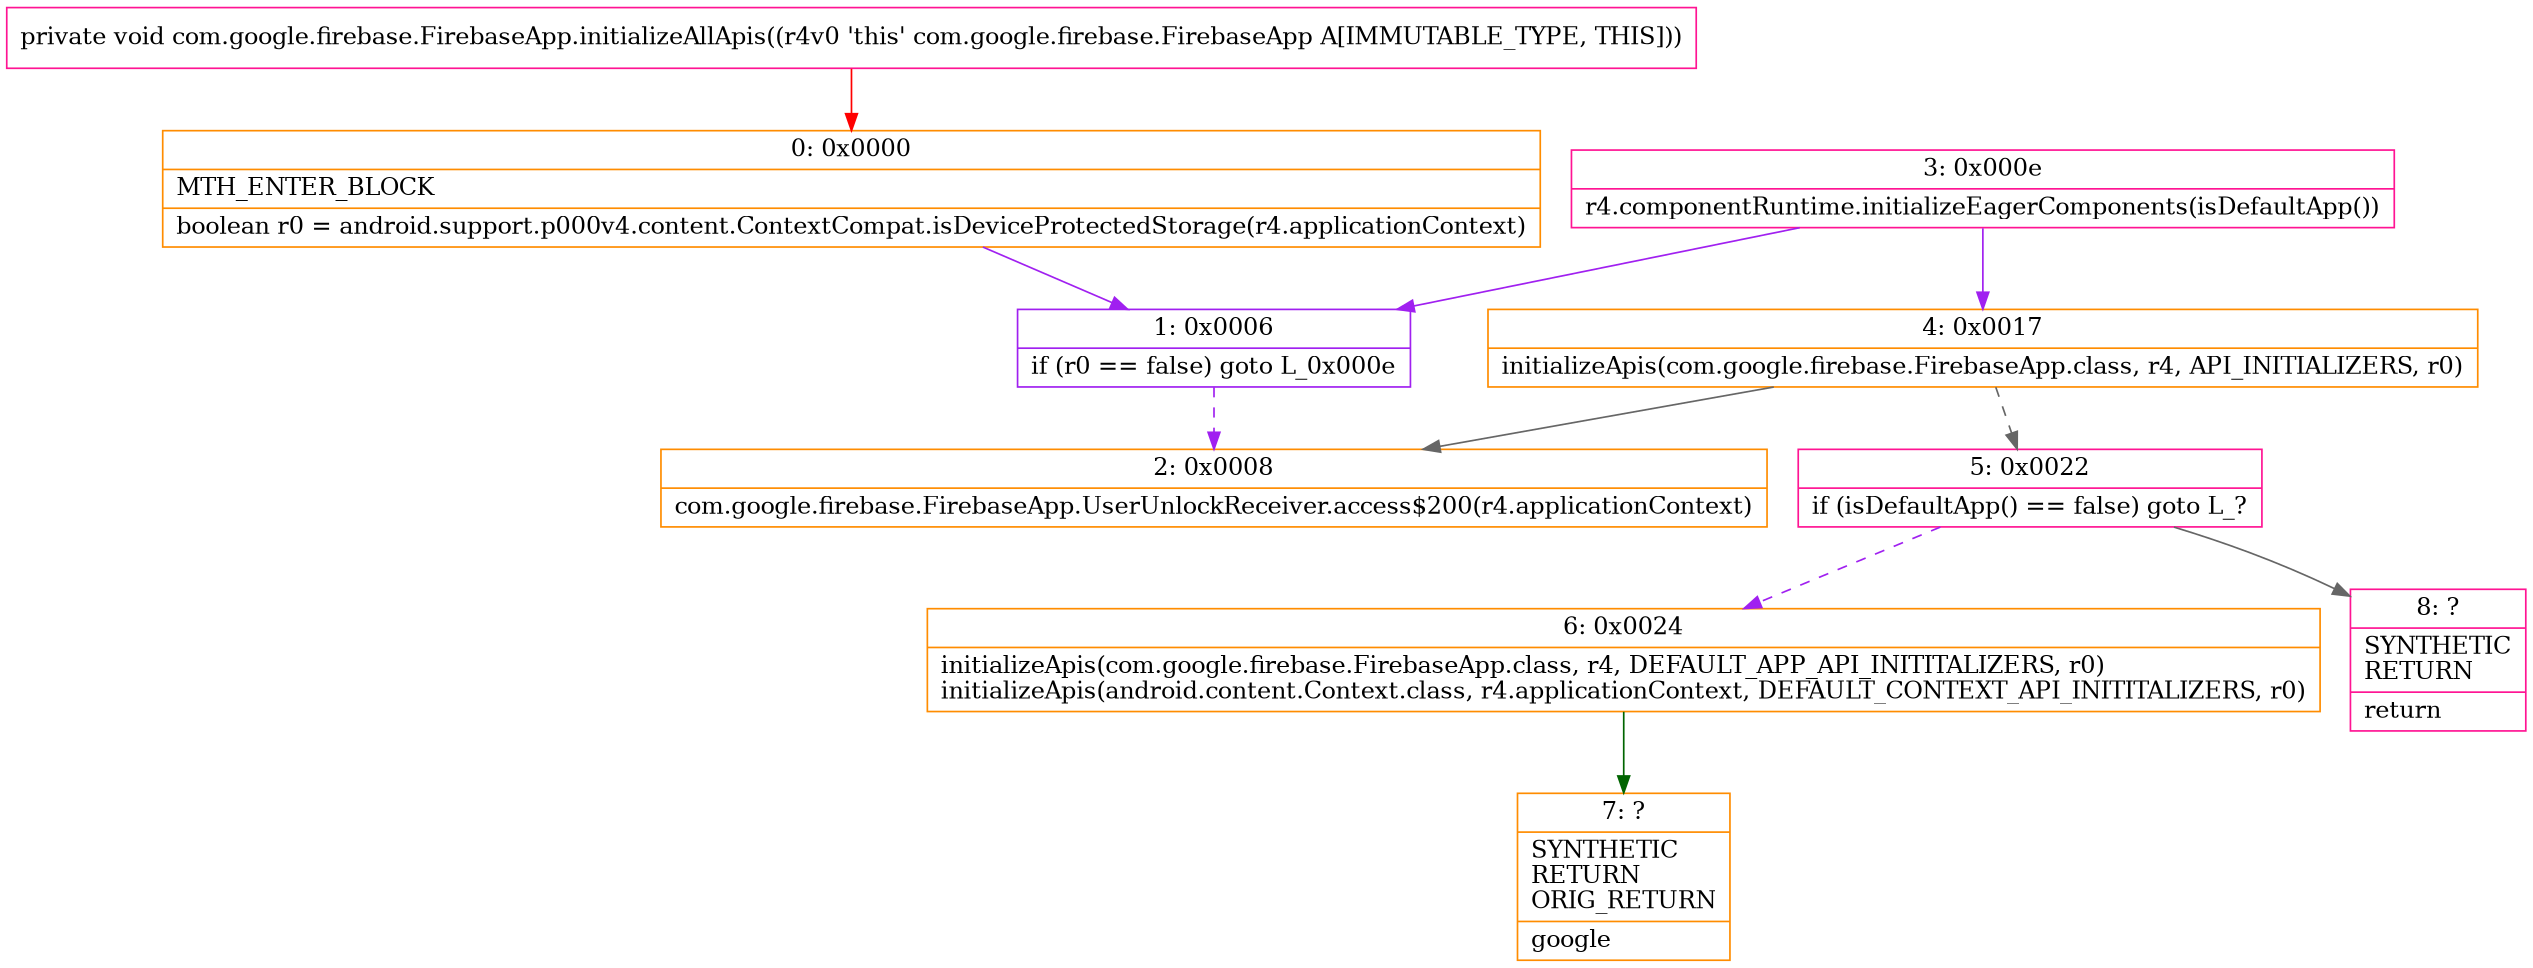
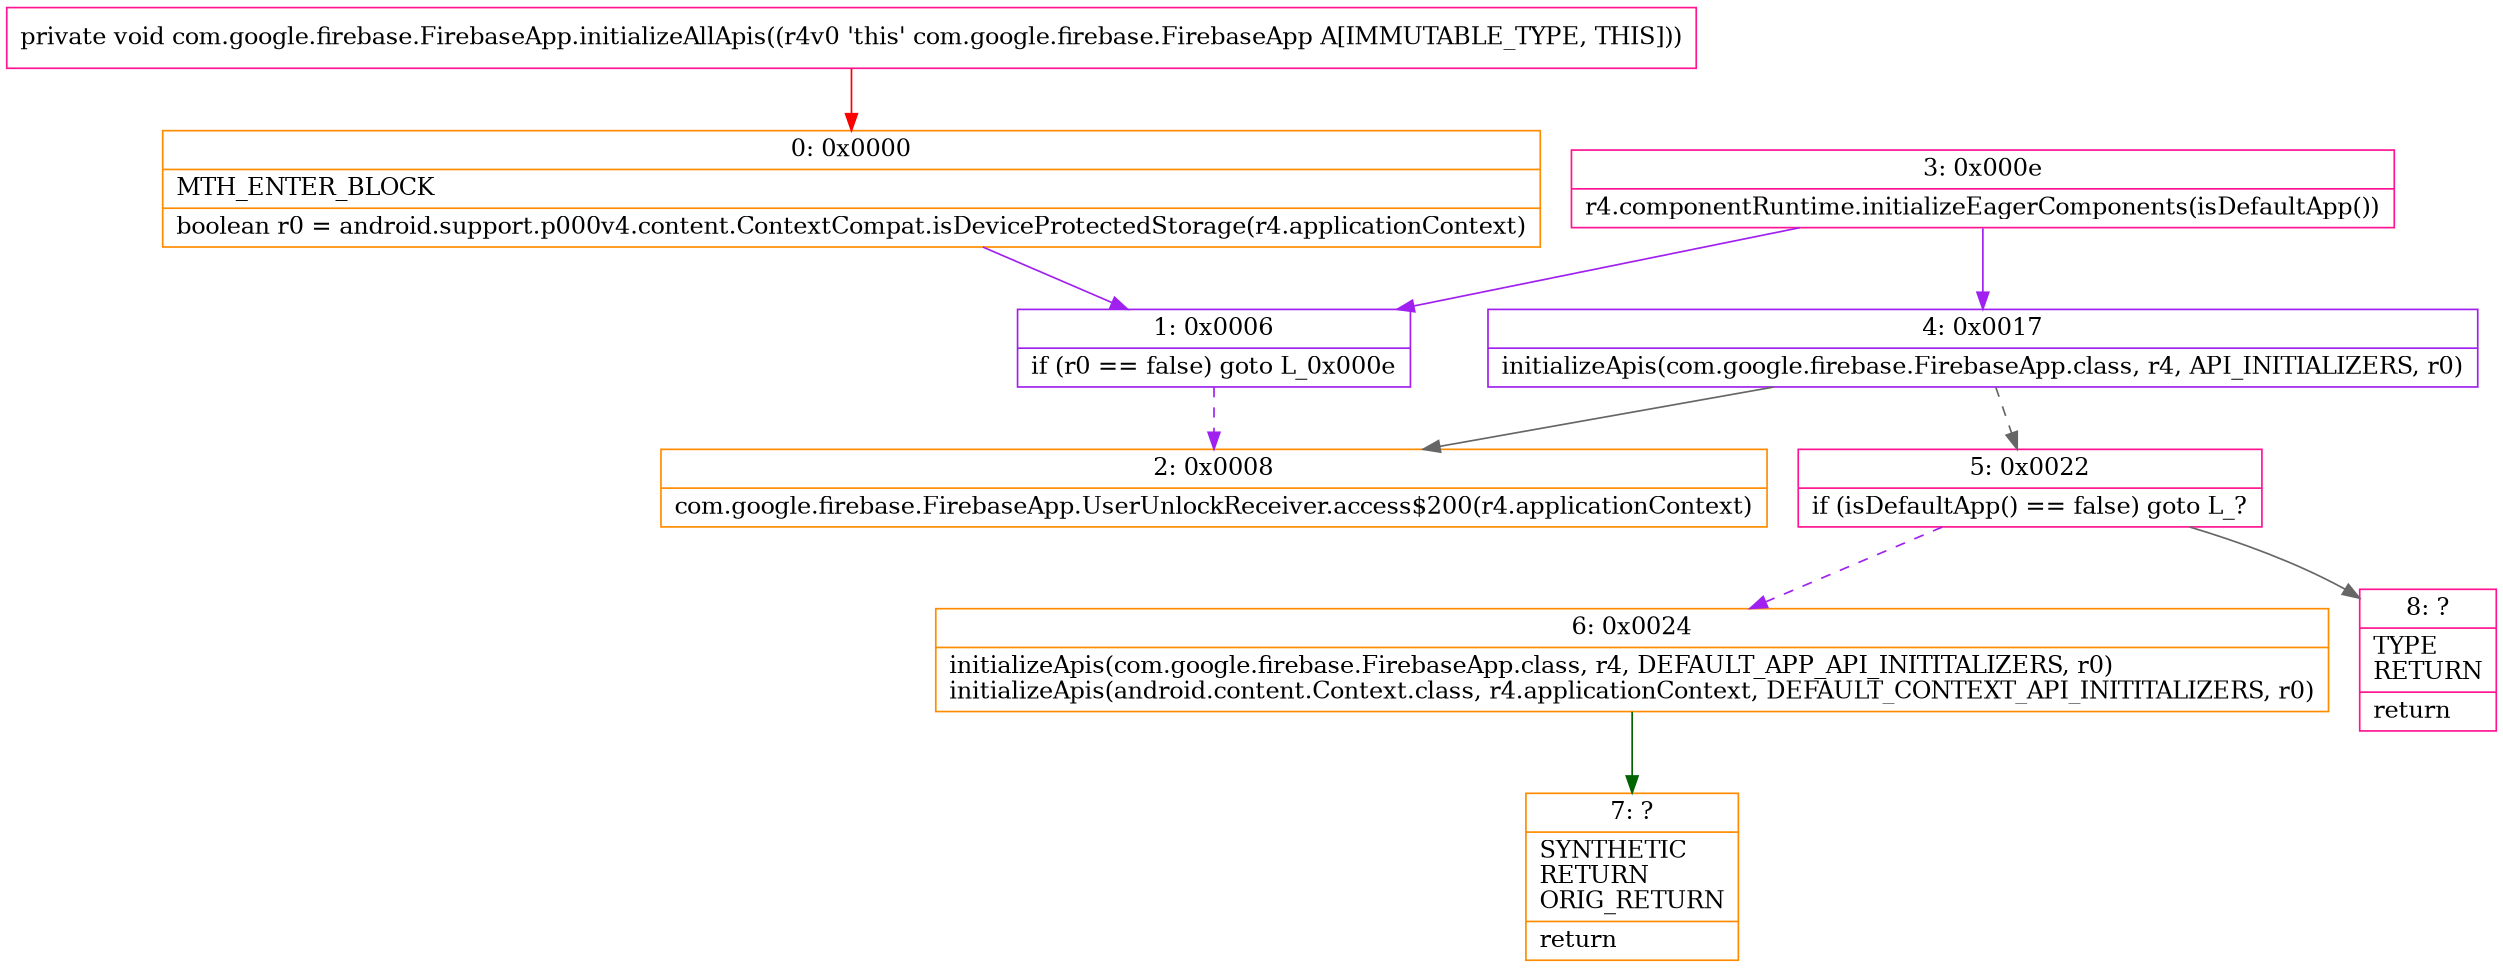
node "4: 0x0017": color darkorange -> purple
node "8: ?": text "SYNTHETIC" -> "TYPE"
node "7: ?": text "google" -> "return"
